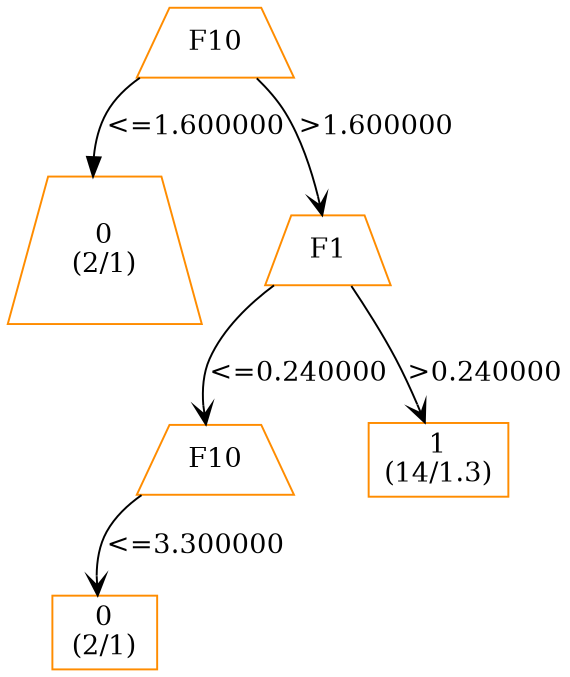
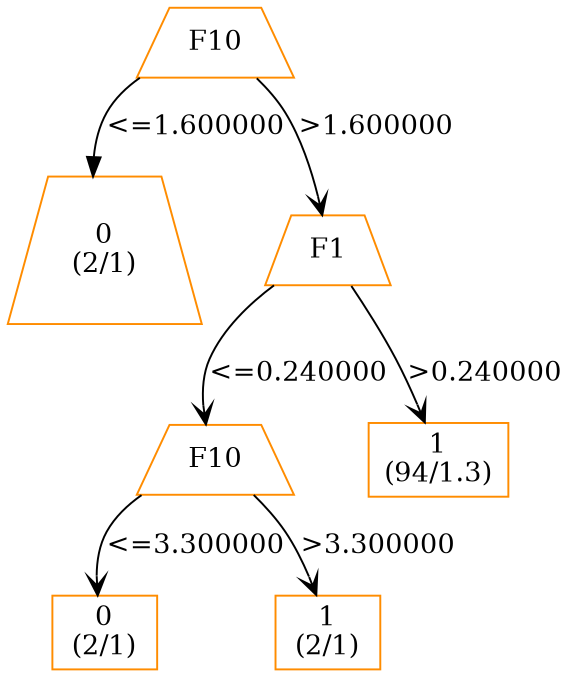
node "1 (14/1.3)": label "1 (14/1.3)" -> "1 (94/1.3)"
node "1 (2/1)": added
